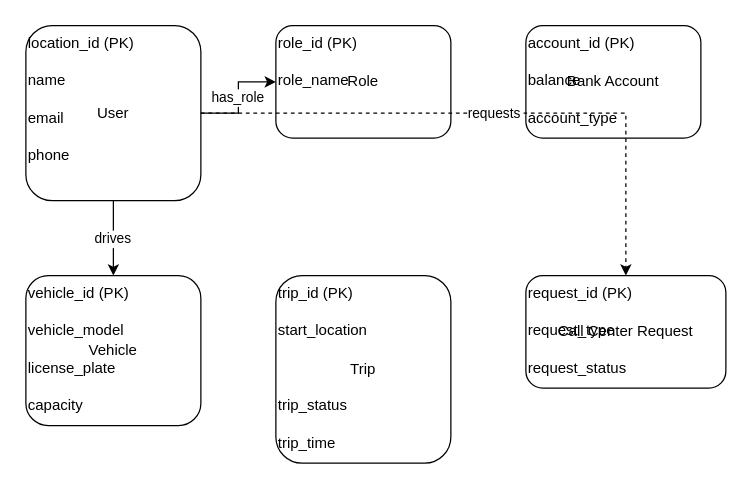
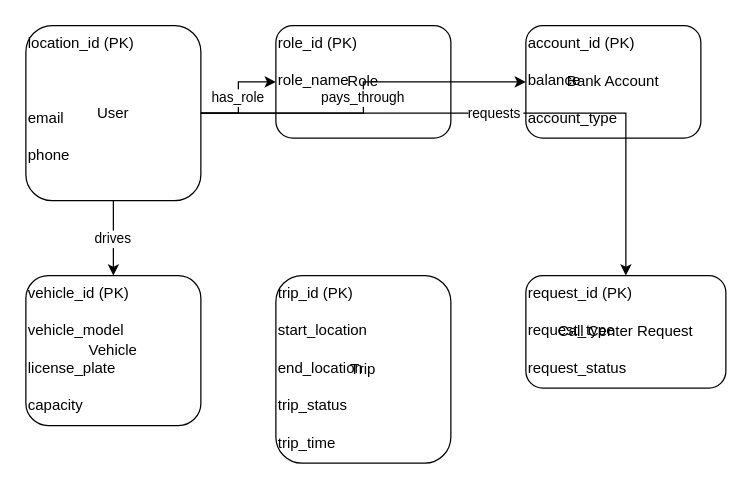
node "name": removed
edge "User" -> "Bank Account": added, label "pays_through"
edge "User" -> "Call Center Request": style dashed -> solid
node "end_location": added
